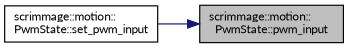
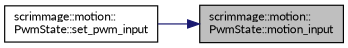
node "scrimmage::motion:: PwmState::pwm_input": label "scrimmage::motion:: PwmState::pwm_input" -> "scrimmage::motion:: PwmState::motion_input"
